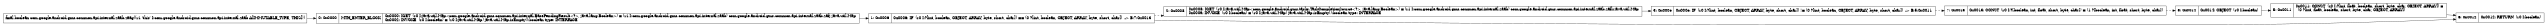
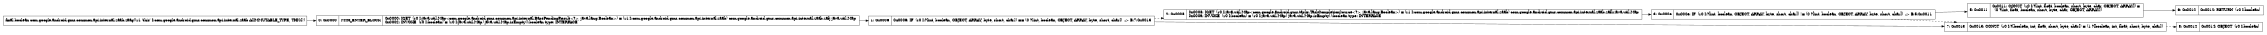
edge "8: 0x0014" -> "5: 0x0011": now "3: 0x000e" -> "5: 0x0011"
edge "1: 0x0006" -> "6: 0x0012": now "1: 0x0006" -> "7: 0x0013"
